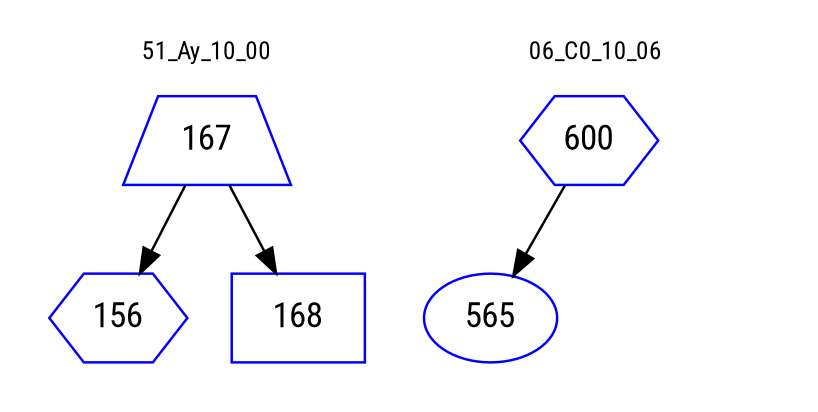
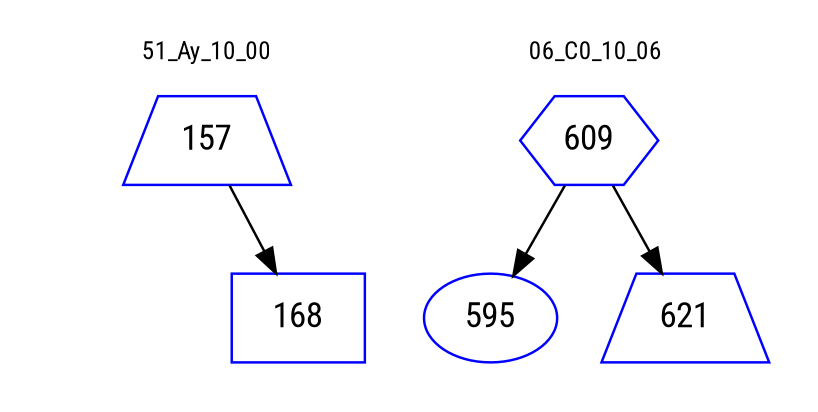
node "167": label "167" -> "157"
node "600": label "600" -> "609"
node "156": removed
node "565": label "565" -> "595"
node "621": added
